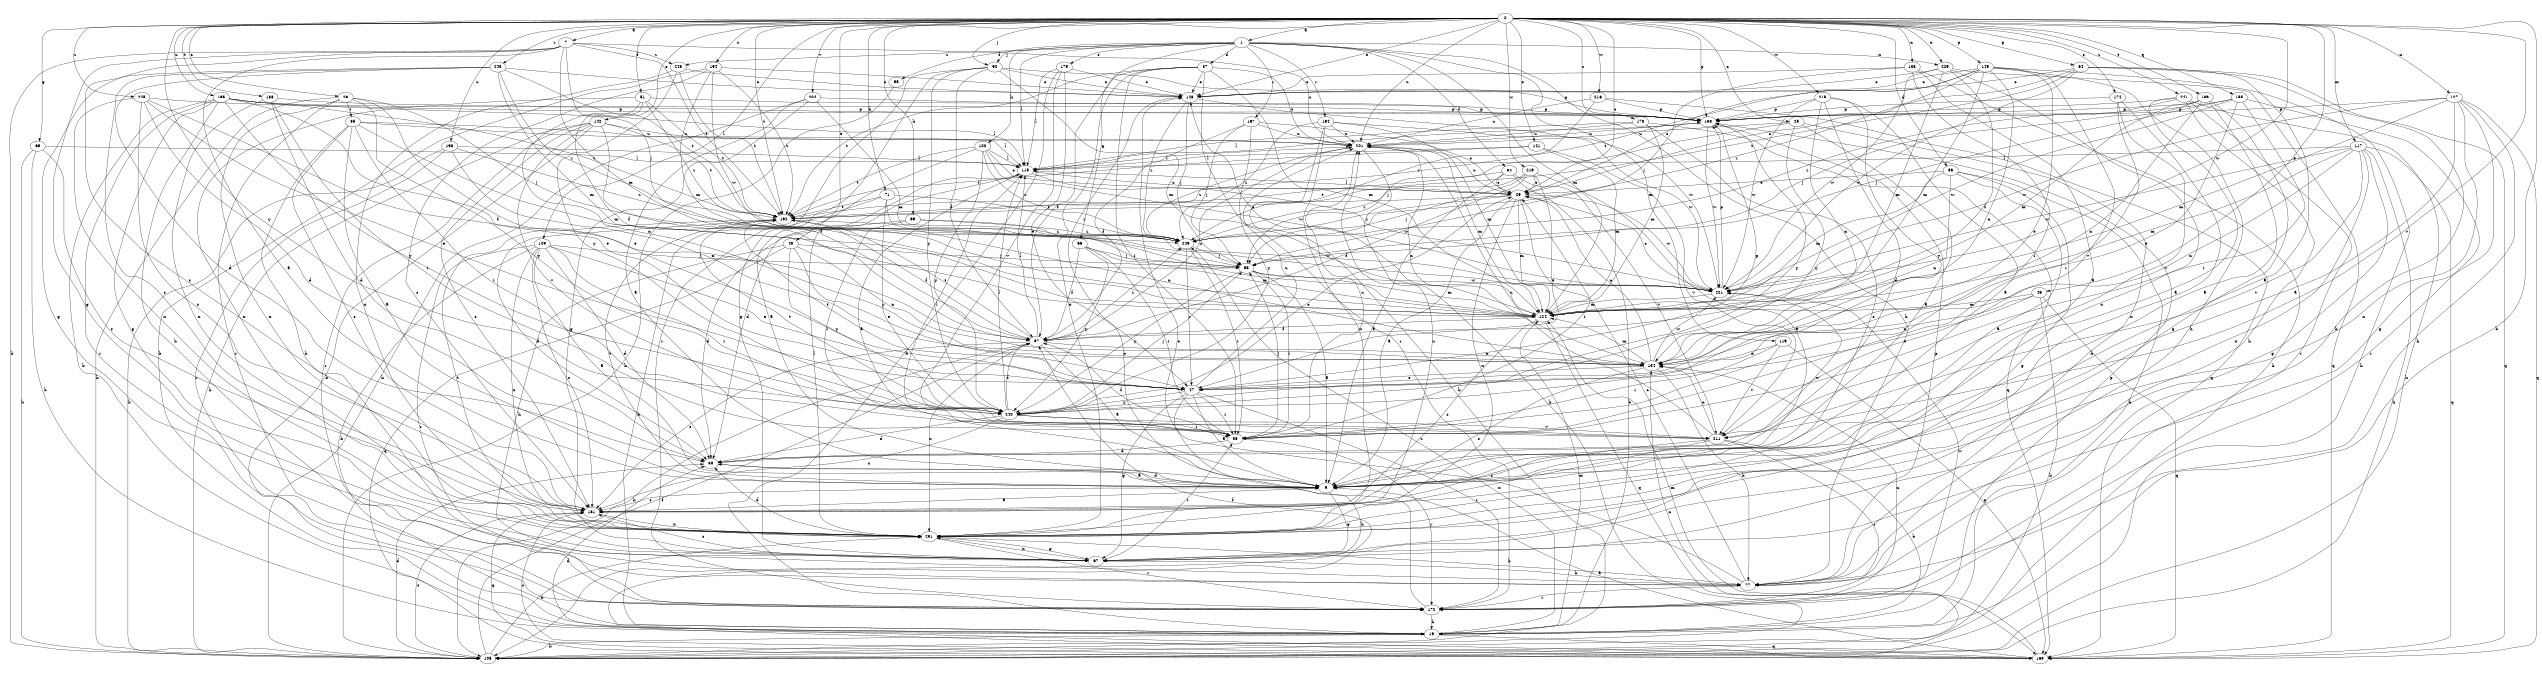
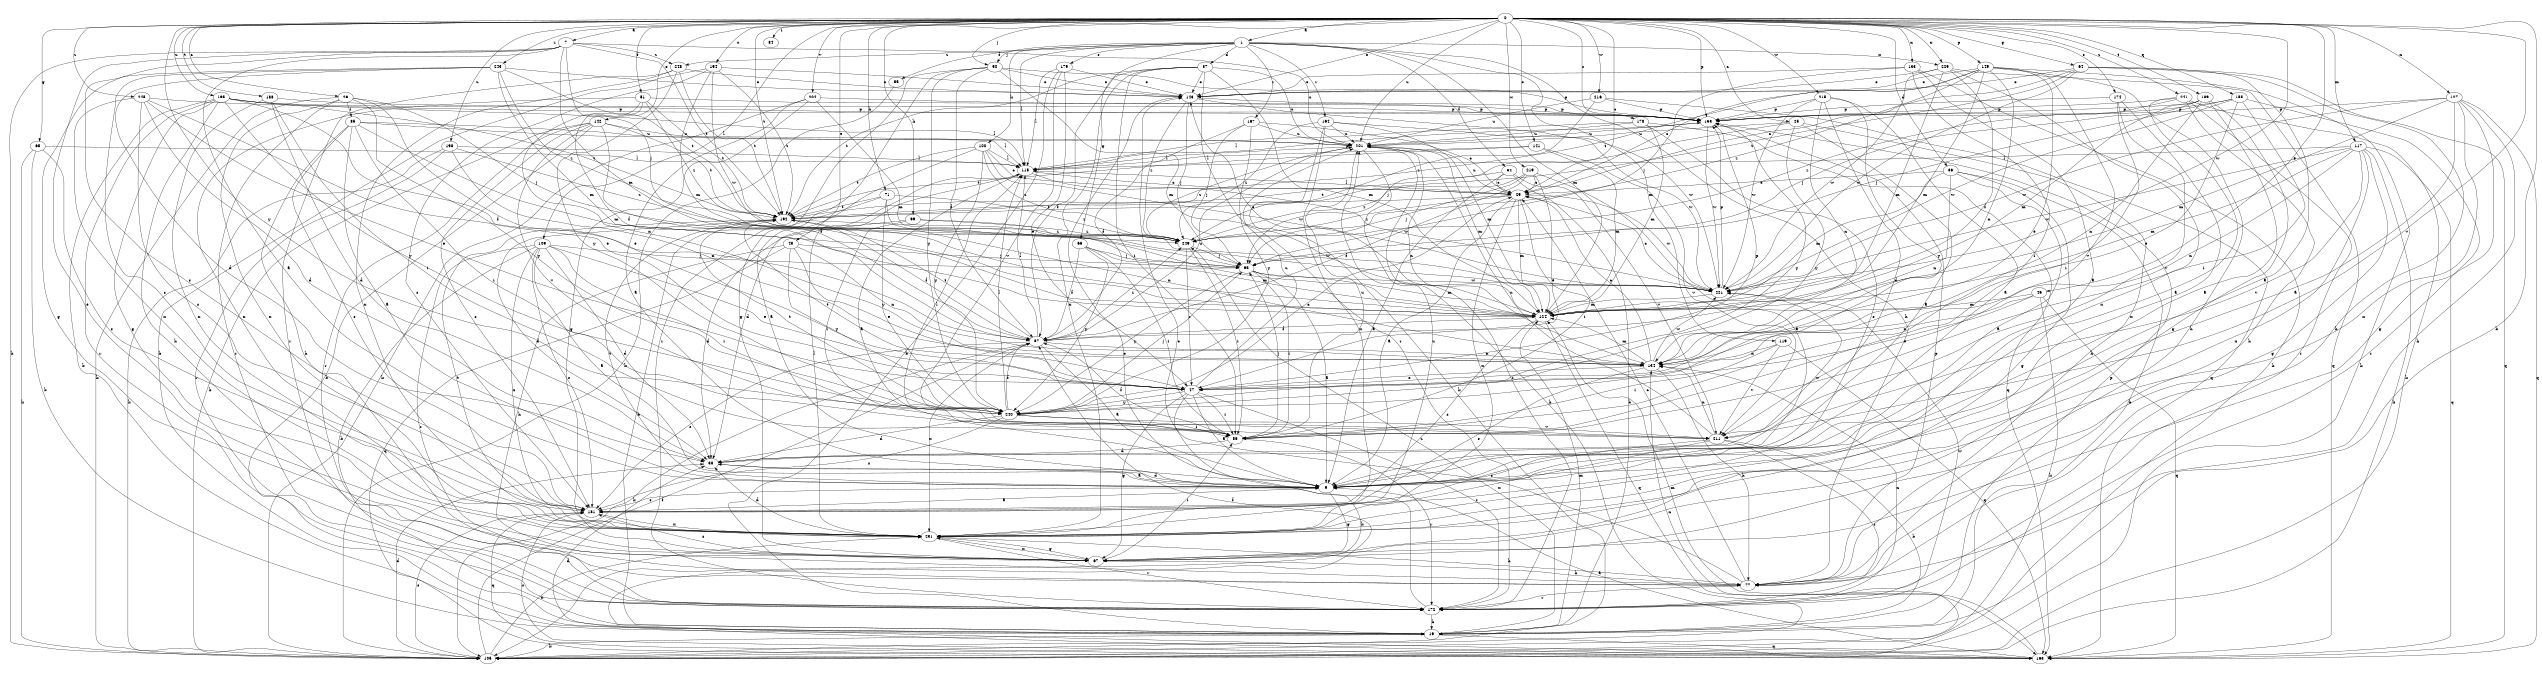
node "84": added
edge "143" -> "153": added, label "p"
edge "7" -> "67": label "g" -> "e"
edge "201" -> "172": added, label "r"
edge "248" -> "172": added, label "r"
